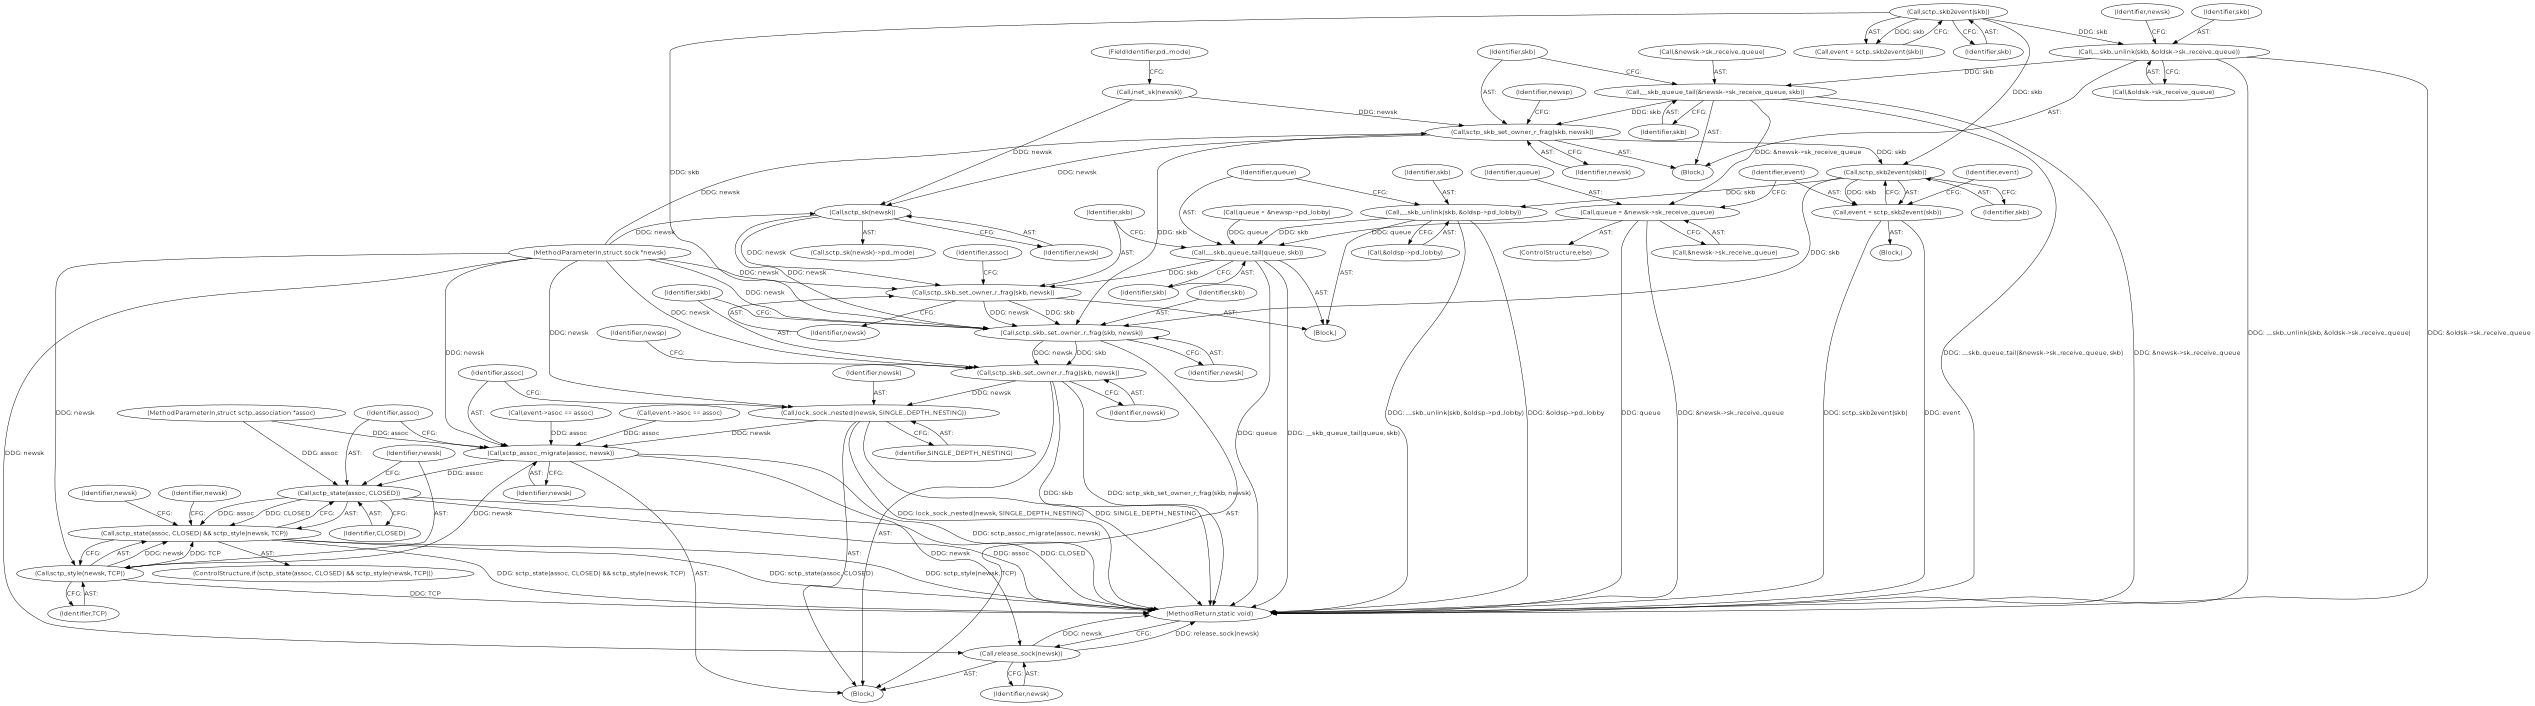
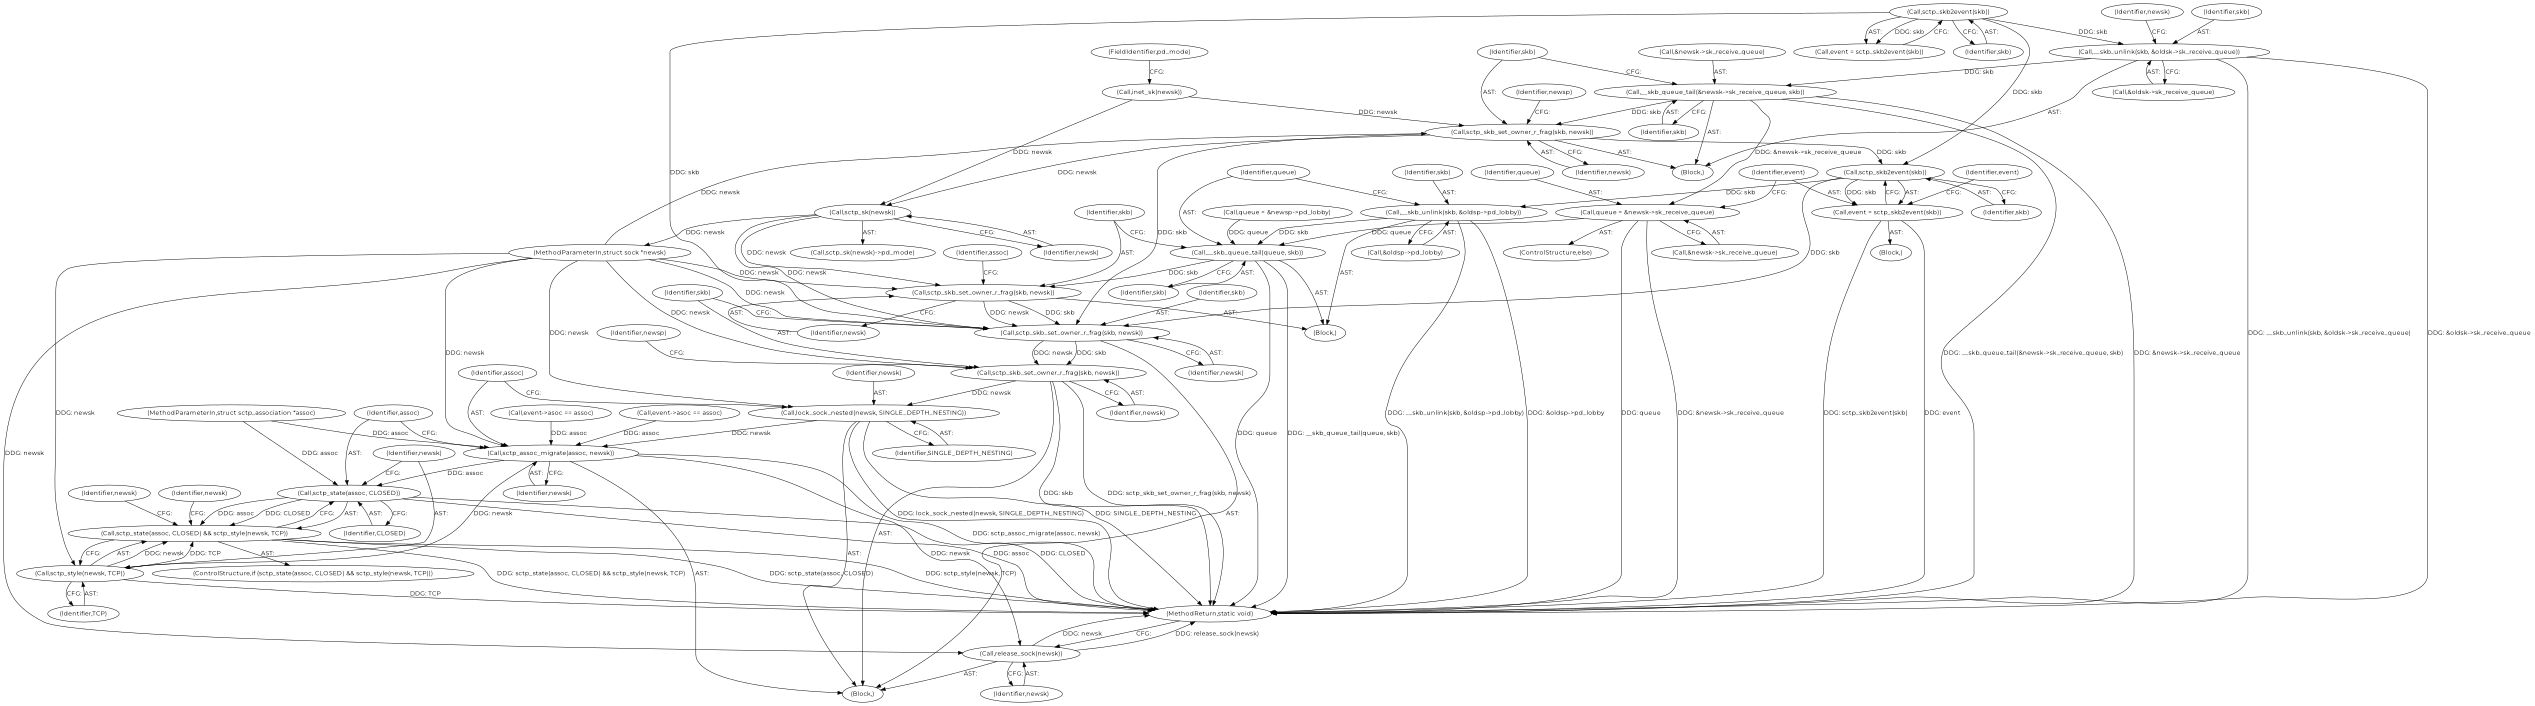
edge "(MethodParameterIn,struct sock *newsk)" -> "(Call,sctp_sk(newsk))": reversed
